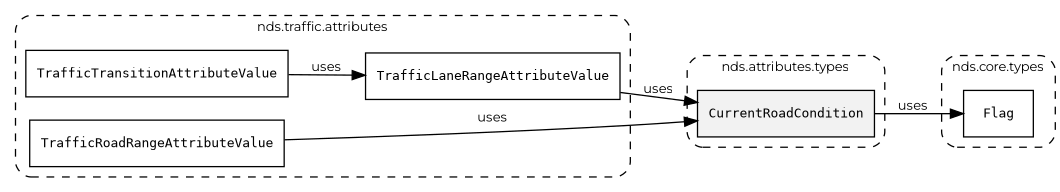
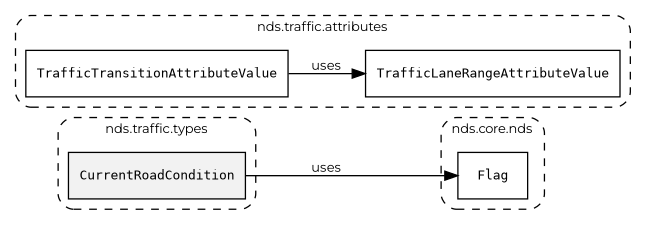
cluster "nds.attributes.types": label "nds.attributes.types" -> "nds.traffic.types"
cluster "nds.core.types": label "nds.core.types" -> "nds.core.nds"
edge "TrafficLaneRangeAttributeValue" -> "CurrentRoadCondition": removed, label "uses"
node "TrafficRoadRangeAttributeValue": removed
